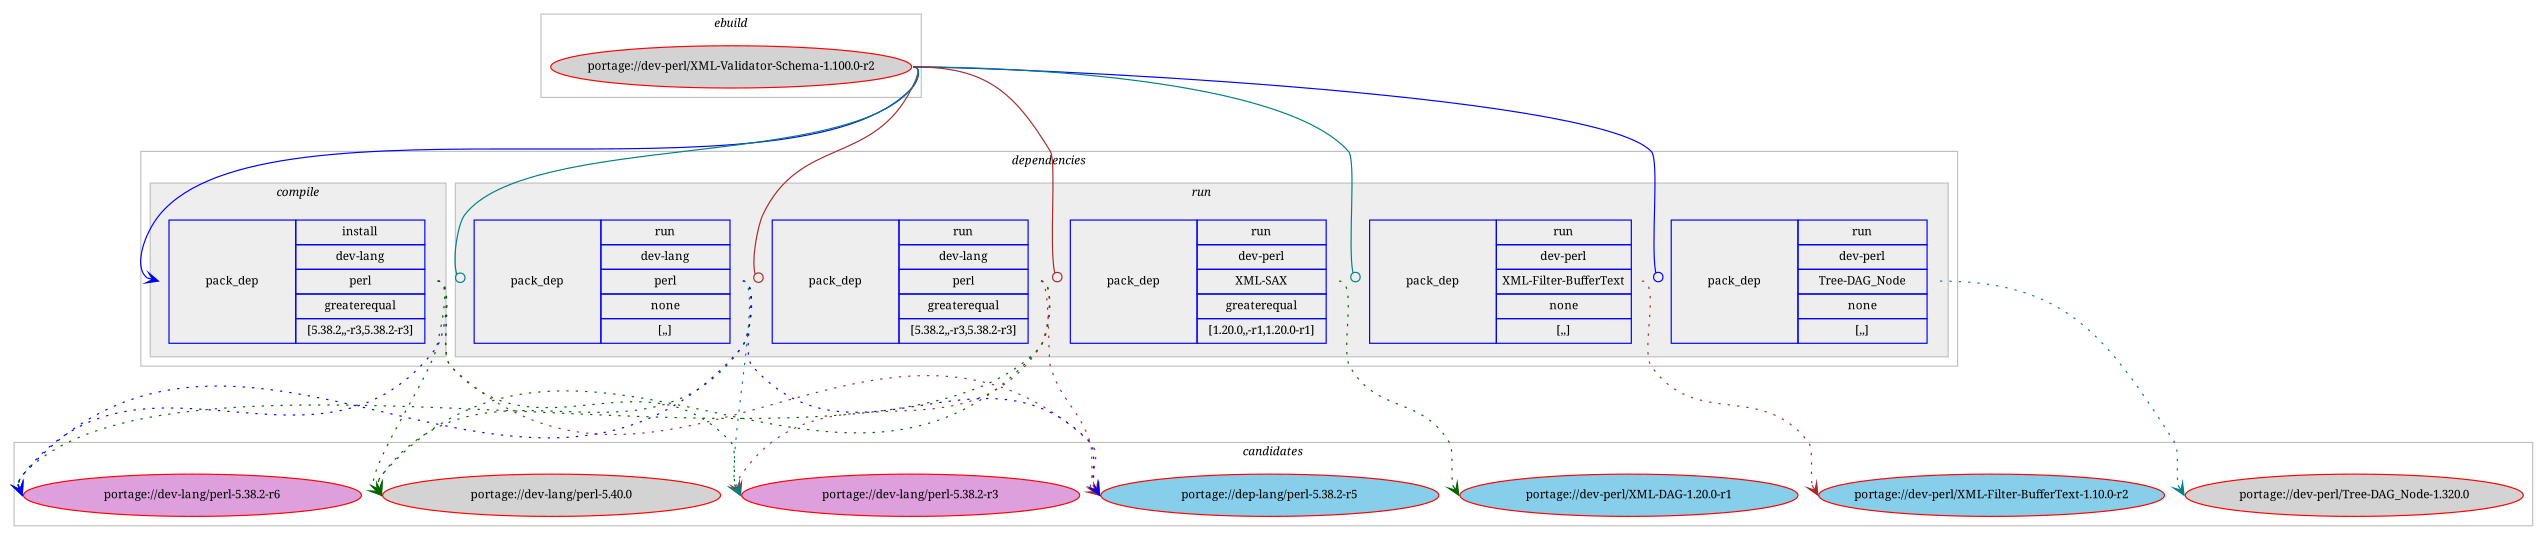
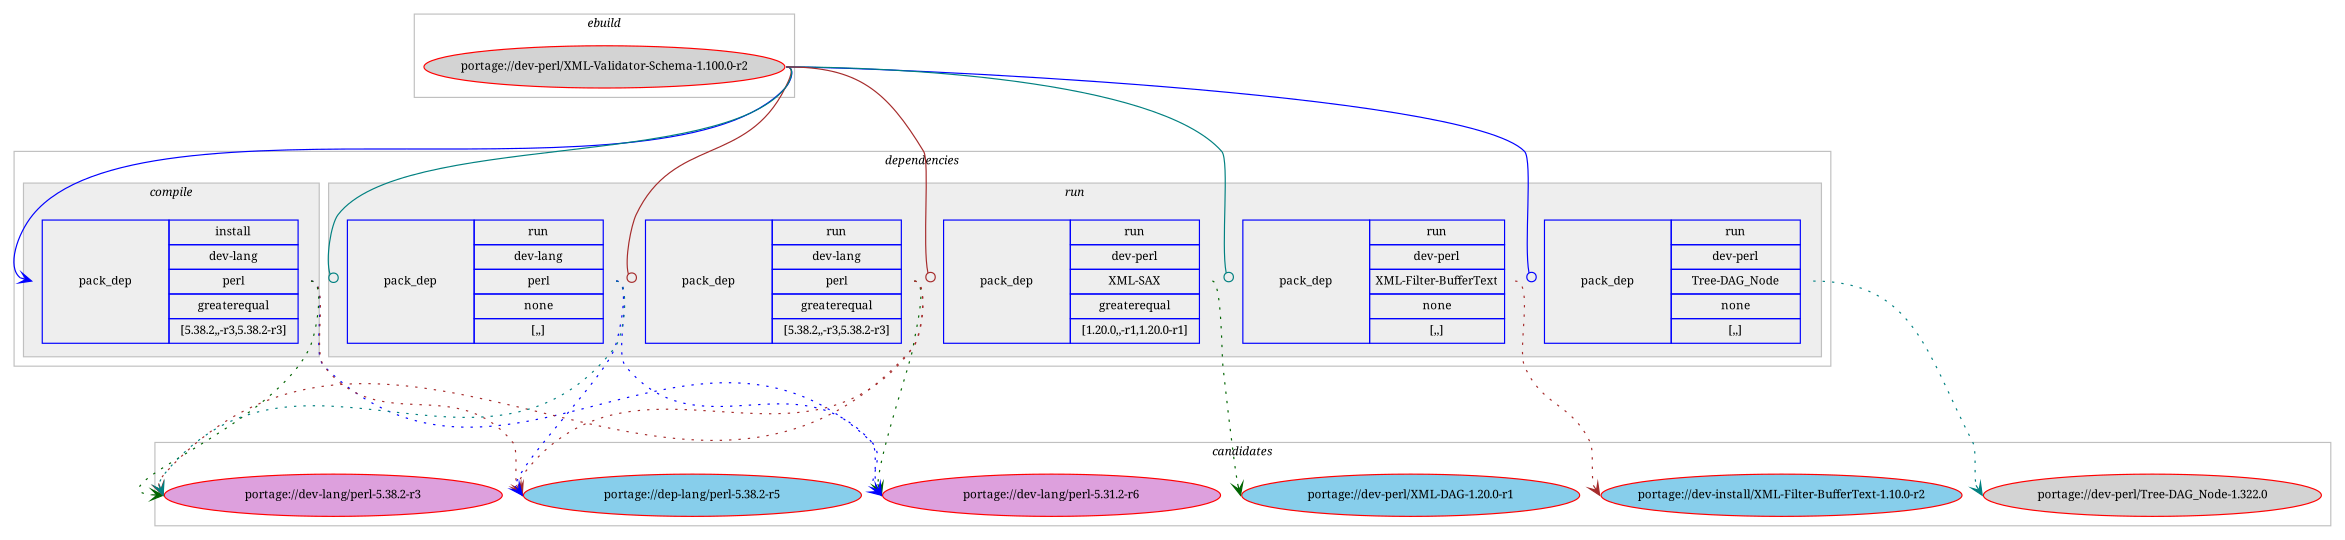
node "portage://dev-lang/perl-5.38.2-r6": label "portage://dev-lang/perl-5.38.2-r6" -> "portage://dev-lang/perl-5.31.2-r6"
node "portage://dev-lang/perl-5.40.0": removed
node "portage://dev-perl/XML-Filter-BufferText-1.10.0-r2": label "portage://dev-perl/XML-Filter-BufferText-1.10.0-r2" -> "portage://dev-install/XML-Filter-BufferText-1.10.0-r2"
node "portage://dev-perl/Tree-DAG_Node-1.320.0": label "portage://dev-perl/Tree-DAG_Node-1.320.0" -> "portage://dev-perl/Tree-DAG_Node-1.322.0"
